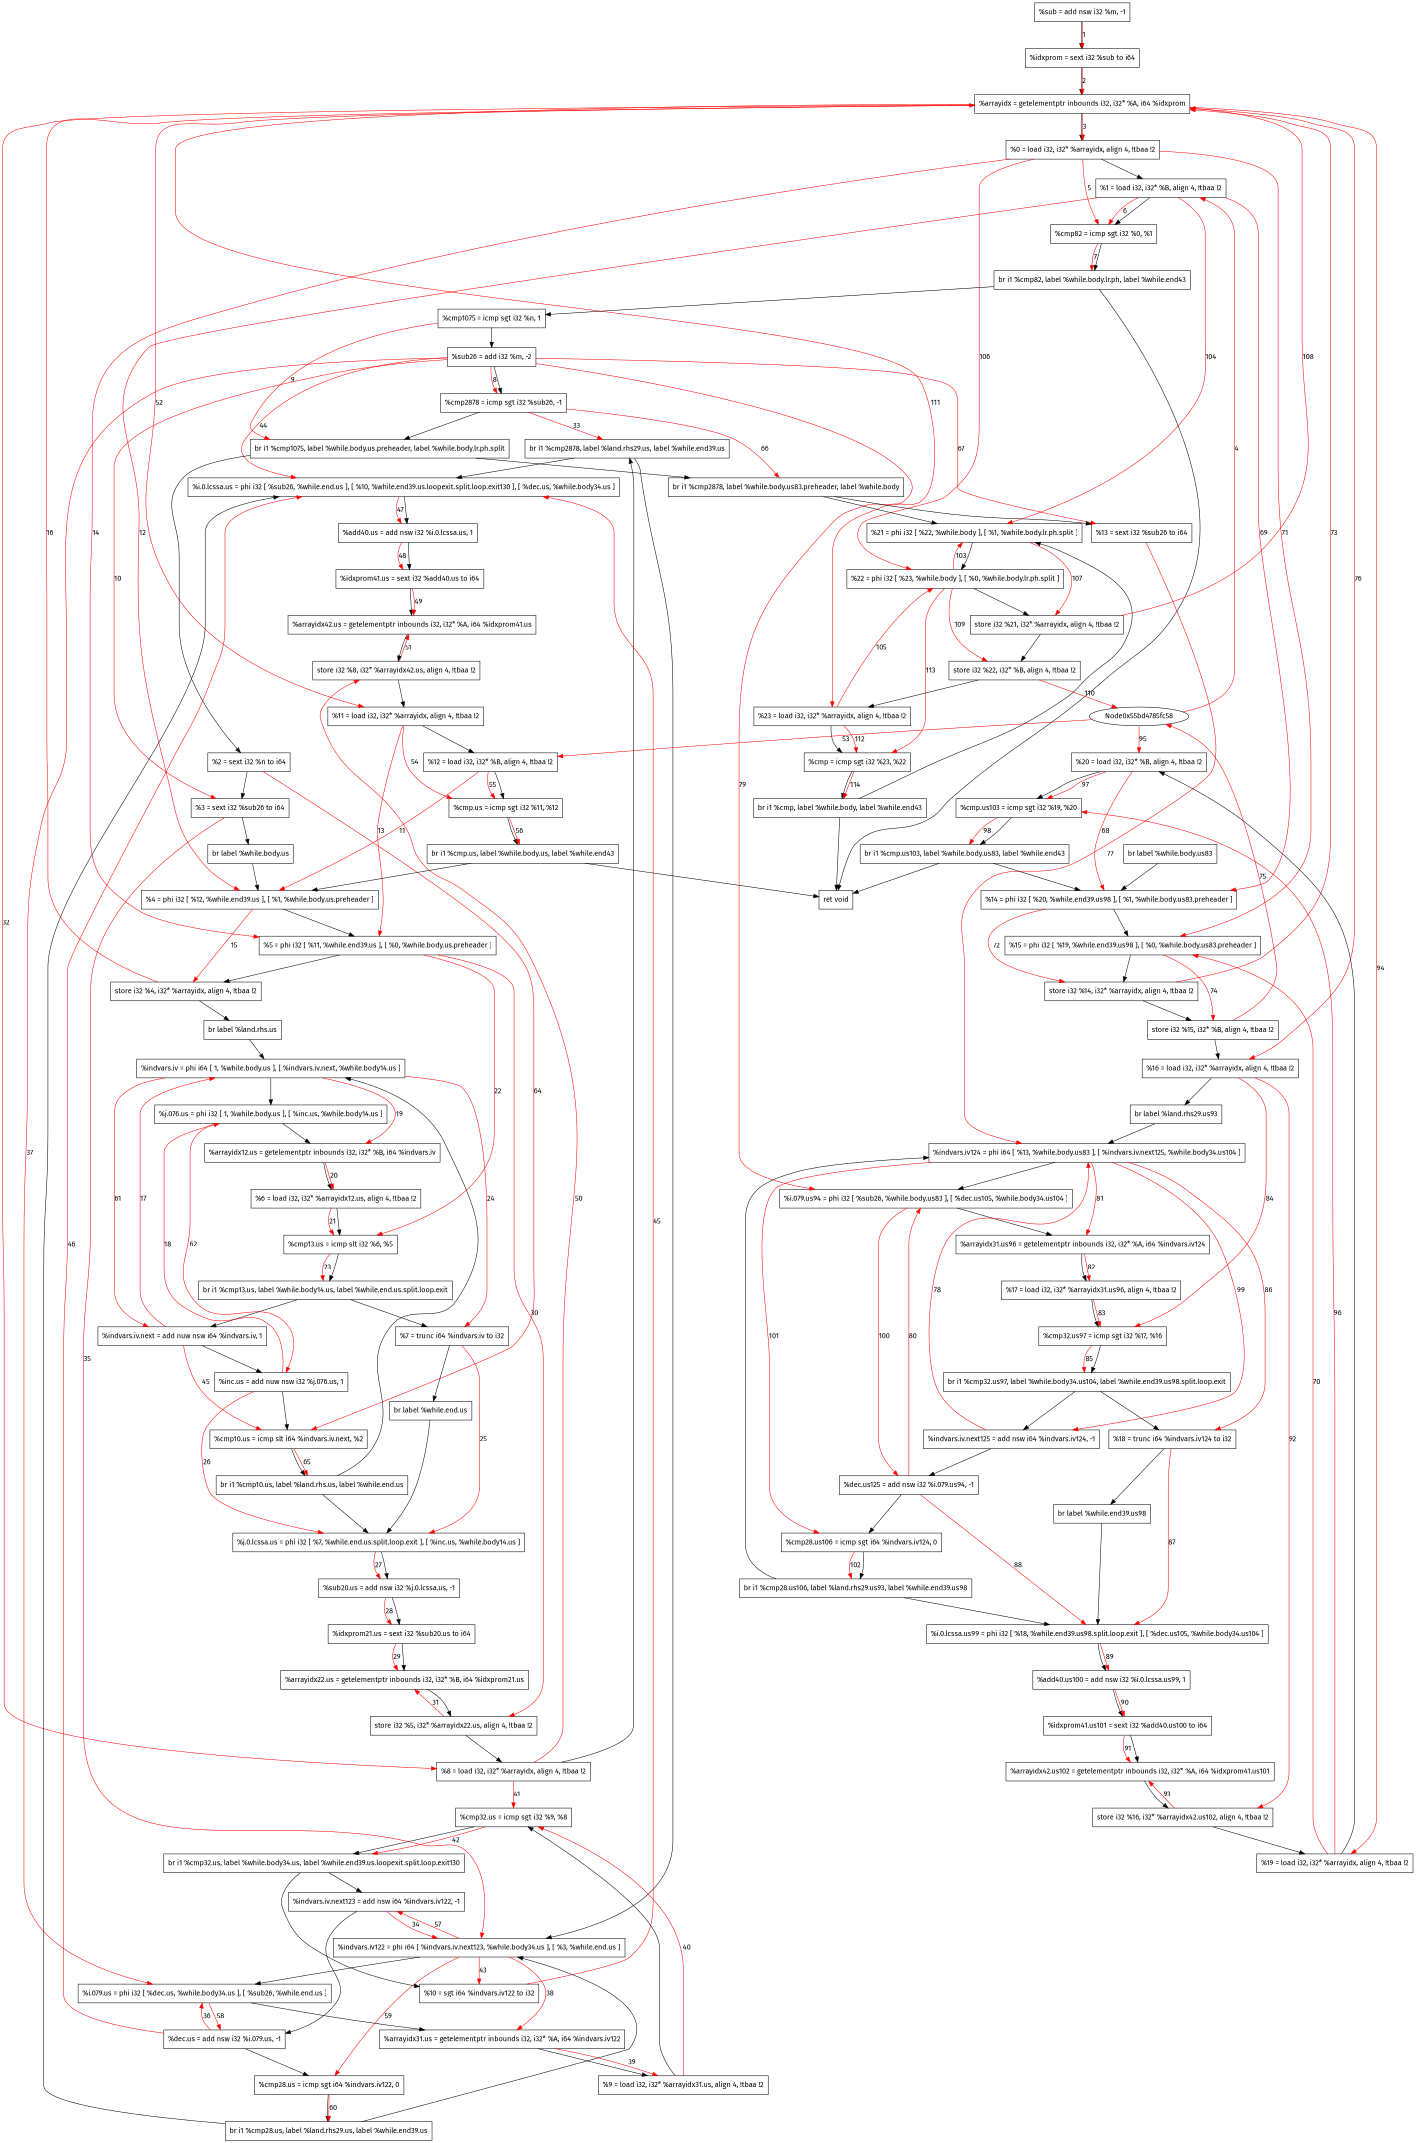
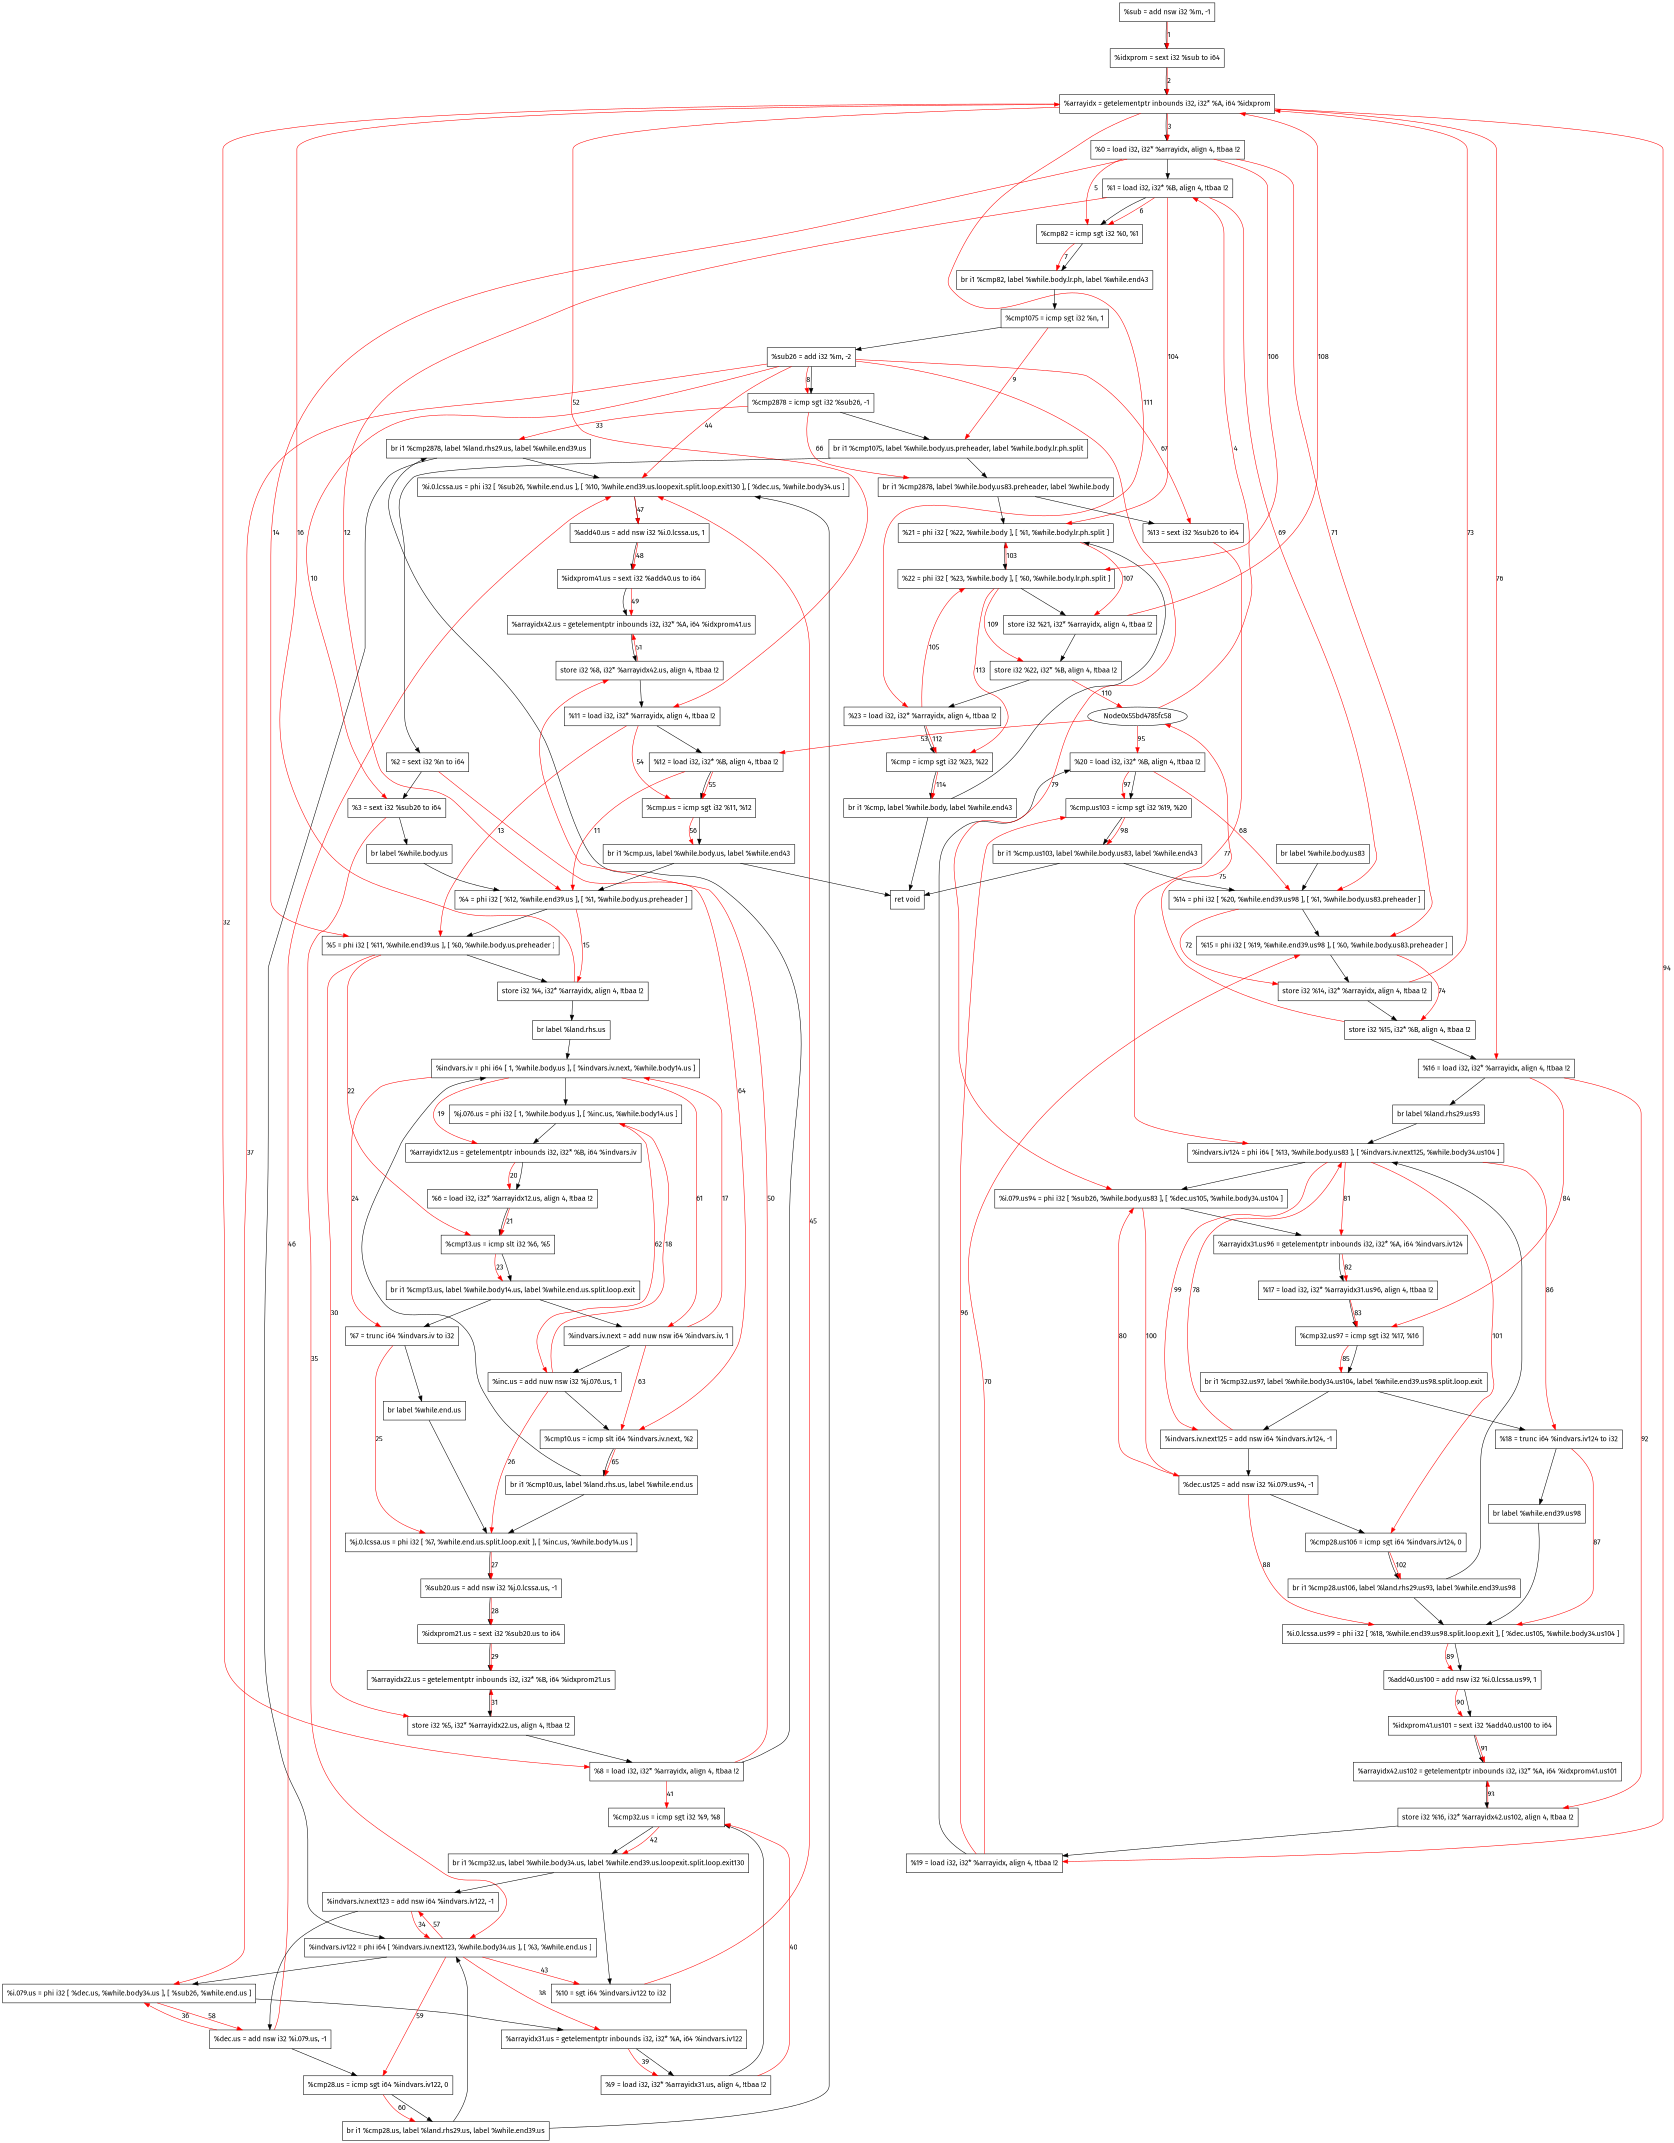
edge "br i1 %cmp82, label %while.body.lr.ph, label %while.end43" -> "ret void": removed
edge "%indvars.iv.next = add nuw nsw i64 %indvars.iv, 1" -> "%cmp10.us = icmp slt i64 %indvars.iv.next, %2": label "45" -> "63"
